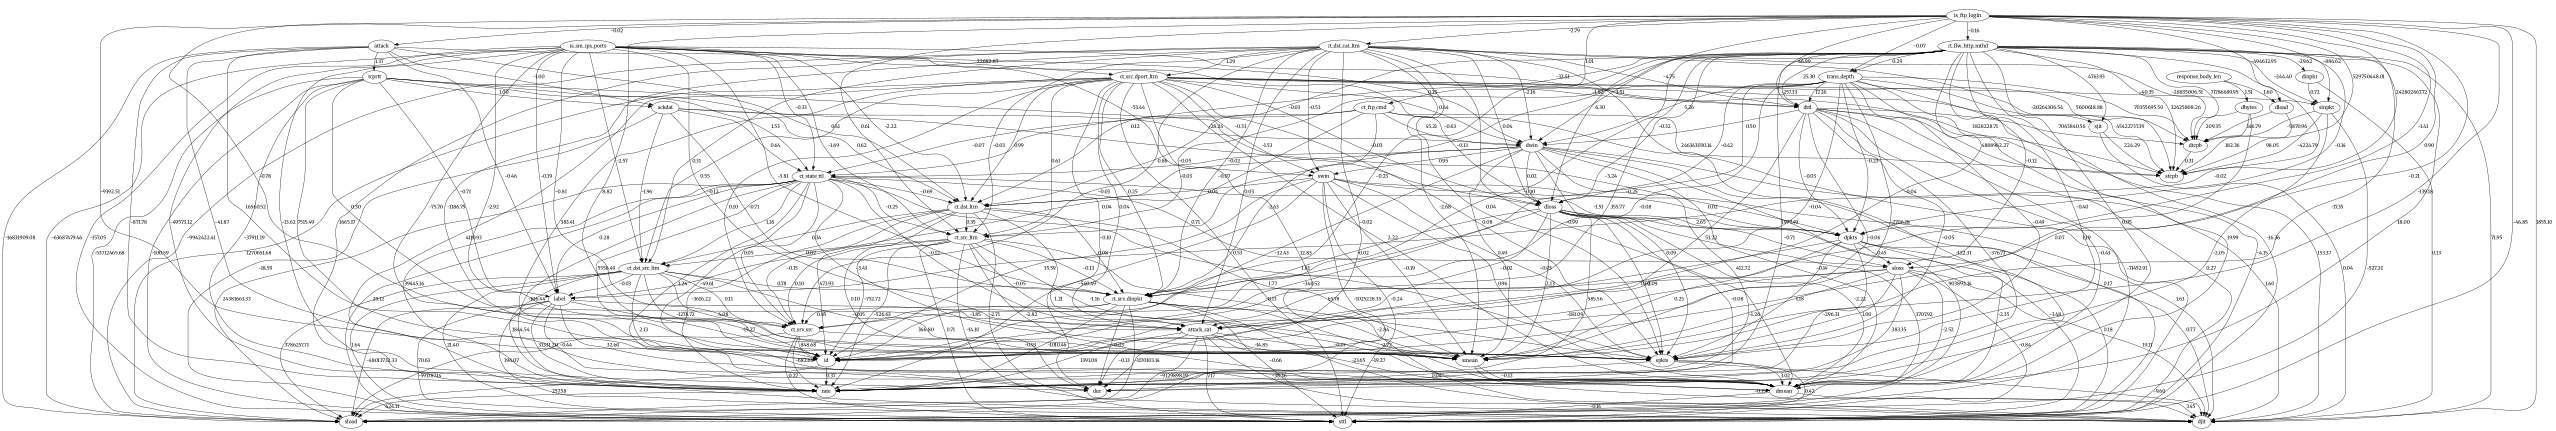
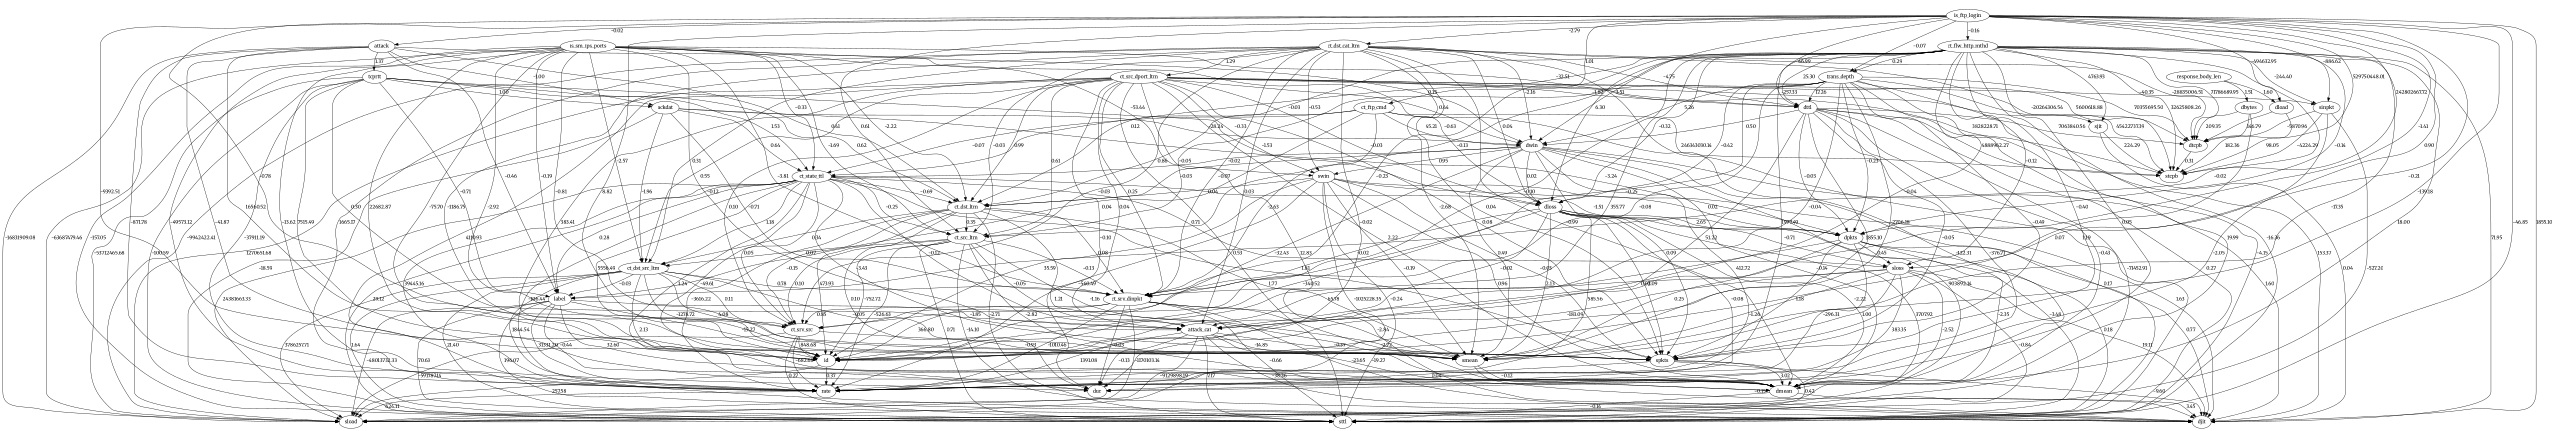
edge "is_sm_ips_ports" -> "ct_src_dport_ltm": now "is_sm_ips_ports" -> "id"
node "dinpkt": removed
edge "sinpkt" -> "stcpb": label "-4224.79" -> "-4224.29"
edge "dttl" -> "smean": label "-0.06" -> "1855.10"
edge "ct_src_ltm" -> "spkts": removed, label "-0.13"
